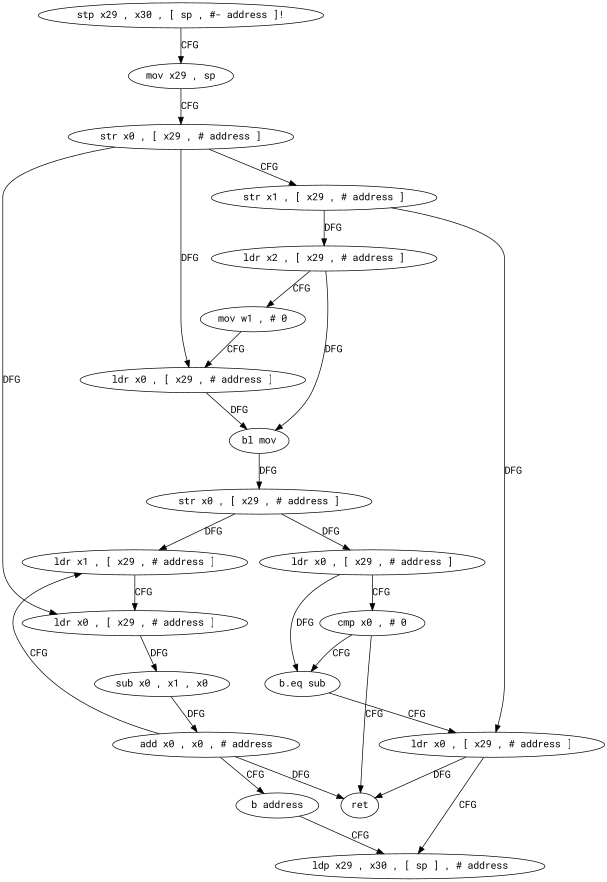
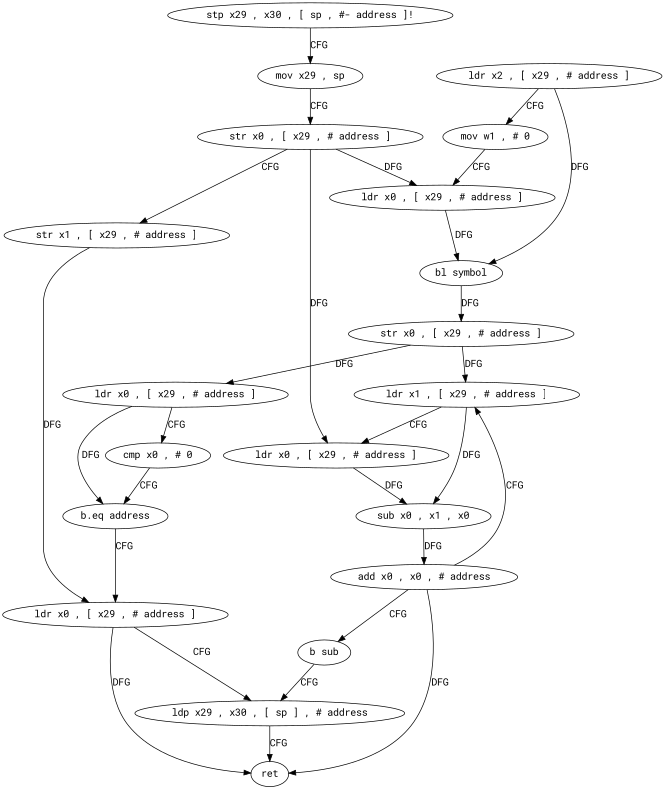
edge "str x1 , [ x29 , # address ]" -> "ldr x2 , [ x29 , # address ]": removed, label "DFG"
node "bl mov": label "bl mov" -> "bl symbol"
edge "ldr x1 , [ x29 , # address ]" -> "sub x0 , x1 , x0": added, label "DFG"
node "b.eq sub": label "b.eq sub" -> "b.eq address"
edge "cmp x0 , # 0" -> "ret": now "ldp x29 , x30 , [ sp ] , # address" -> "ret"
node "b address": label "b address" -> "b sub"
